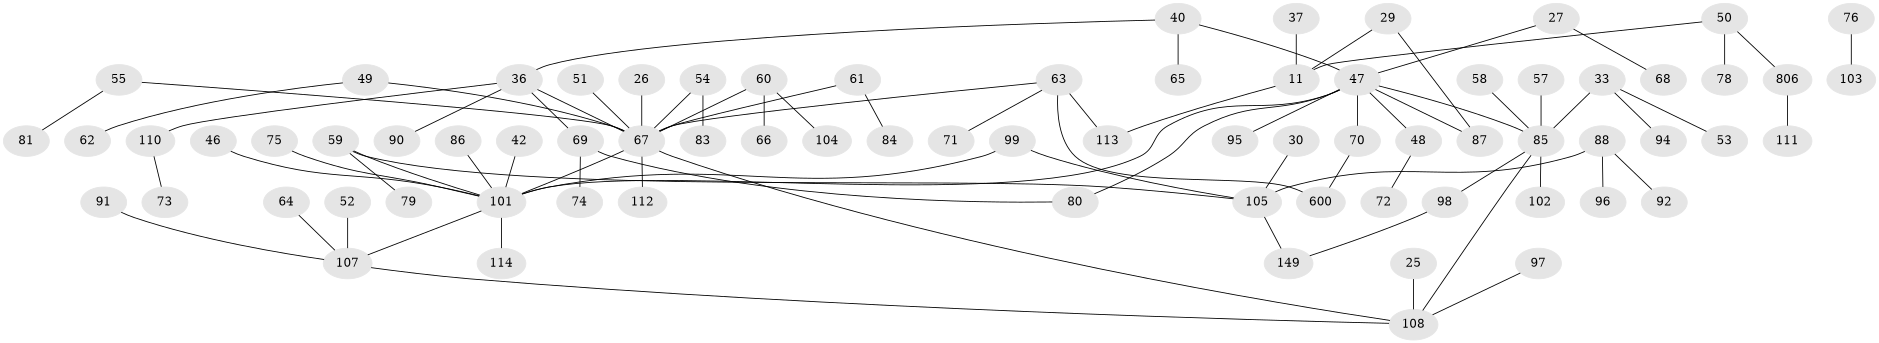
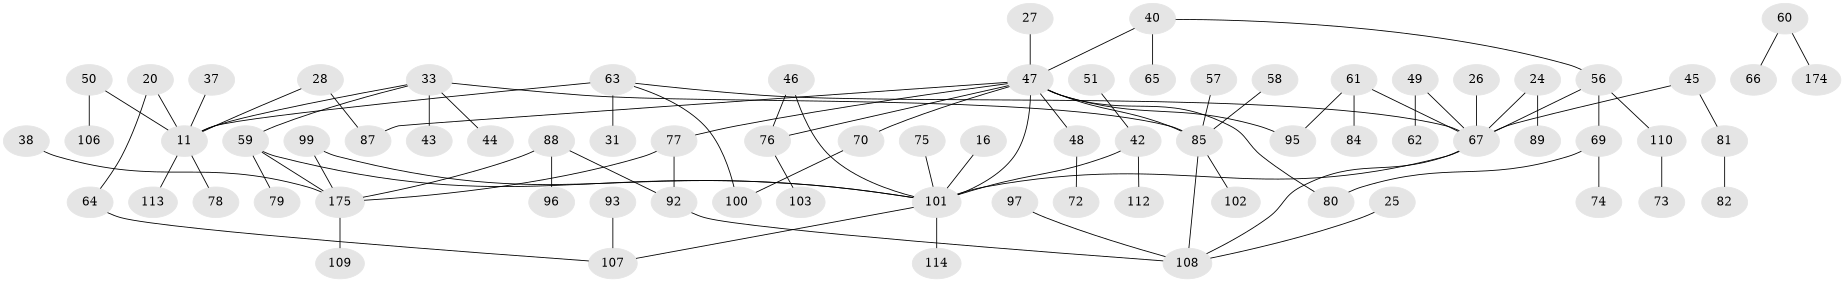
node "29": label "29" -> "28"
edge "50" -- "78": now "11" -- "78"
node "55": label "55" -> "45"
node "20": added
node "36": label "36" -> "56"
node "54": label "54" -> "24"
node "68": removed
node "806": label "806" -> "106"
edge "33" -- "59": added
edge "33" -- "11": added
edge "60" -- "67": removed
edge "51" -- "67": now "51" -- "42"
edge "47" -- "76": added
edge "63" -- "113": now "63" -- "11"
edge "46" -- "76": added
edge "61" -- "95": added
node "90": removed
node "86": label "86" -> "16"
node "77": added
node "83": label "83" -> "89"
node "104": label "104" -> "174"
node "71": label "71" -> "31"
node "30": label "30" -> "38"
node "94": label "94" -> "44"
node "53": label "53" -> "43"
node "111": removed
edge "67" -- "112": now "42" -- "112"
node "91": label "91" -> "93"
node "52": removed
node "105": label "105" -> "175"
node "600": label "600" -> "100"
node "98": removed
node "82": added
node "149": label "149" -> "109"
edge "107" -- "108": now "92" -- "108"
